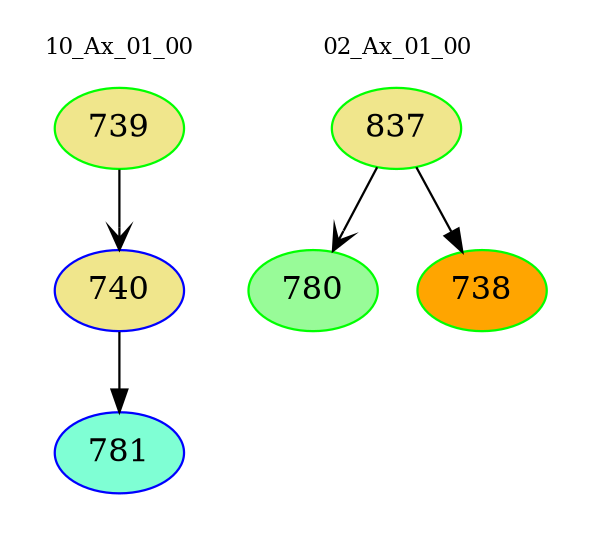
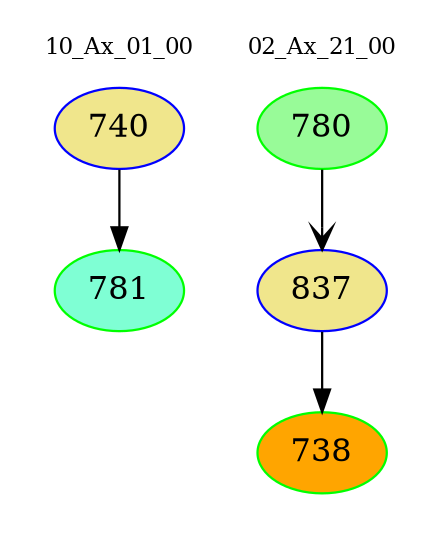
cluster "02_Ax_01_00": label "02_Ax_01_00" -> "02_Ax_21_00"
node "739": removed
node "837": color green -> blue
edge "837" -> "780": reversed
node "781": color blue -> green
